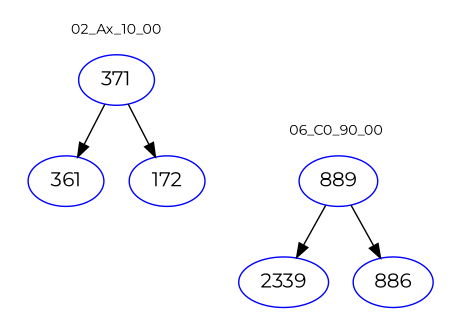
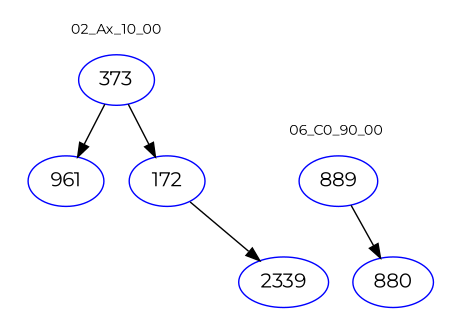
node "371": label "371" -> "373"
node "361": label "361" -> "961"
edge "889" -> "2339": now "172" -> "2339"
node "886": label "886" -> "880"
